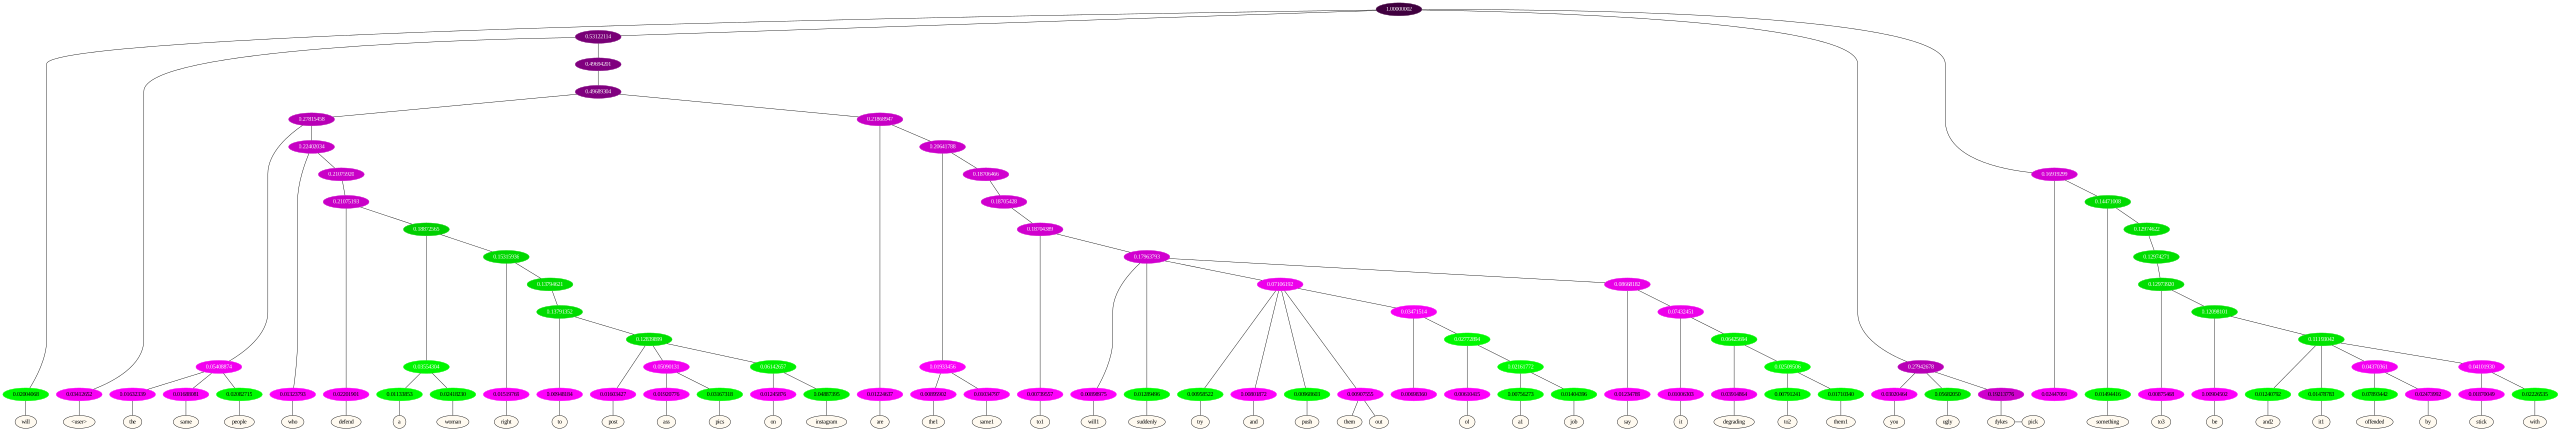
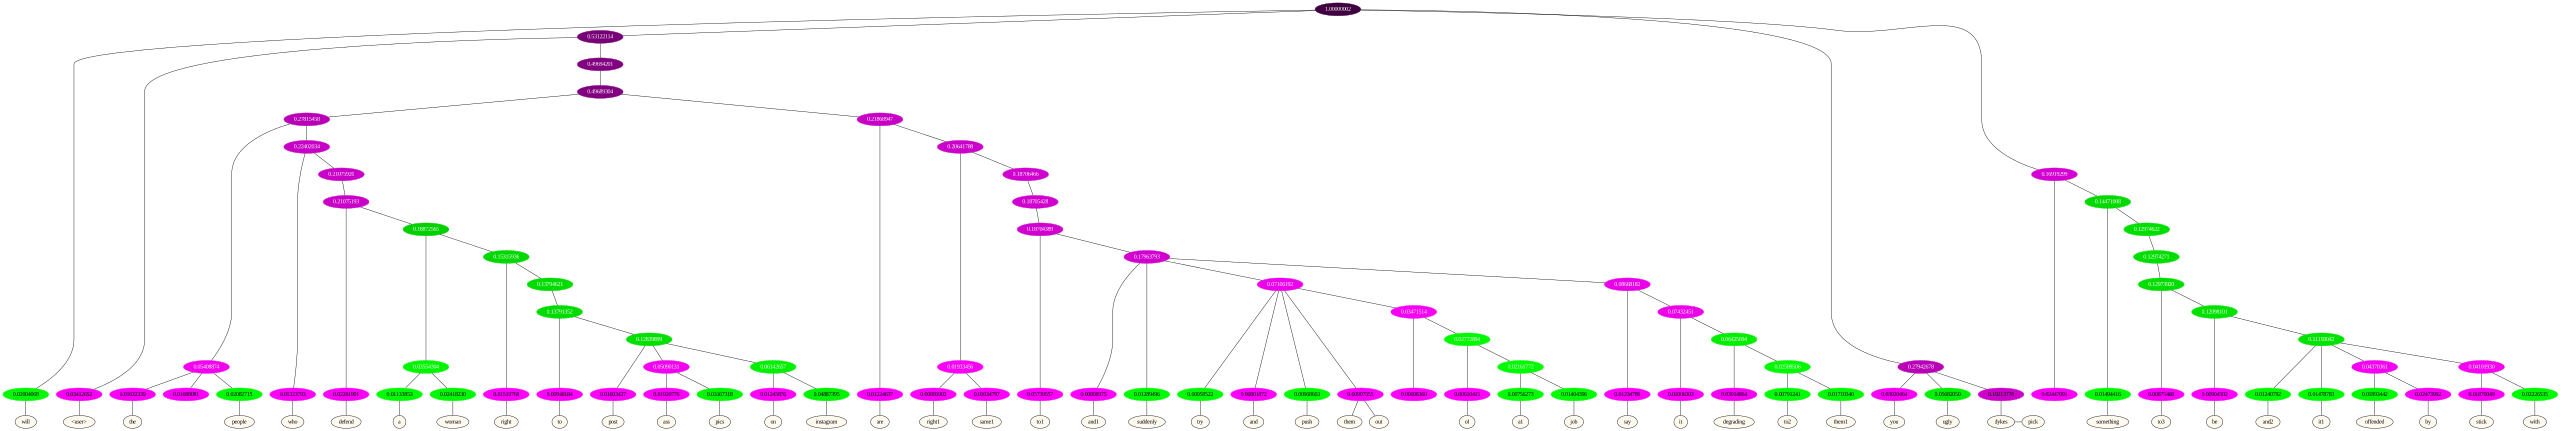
node "0.00739557": label "0.00739557" -> "0.05739557"
node "0.07893442": label "0.07893442" -> "0.01893442"
node "same": removed
node "the1": label "the1" -> "right1"
node "will1": label "will1" -> "and1"
